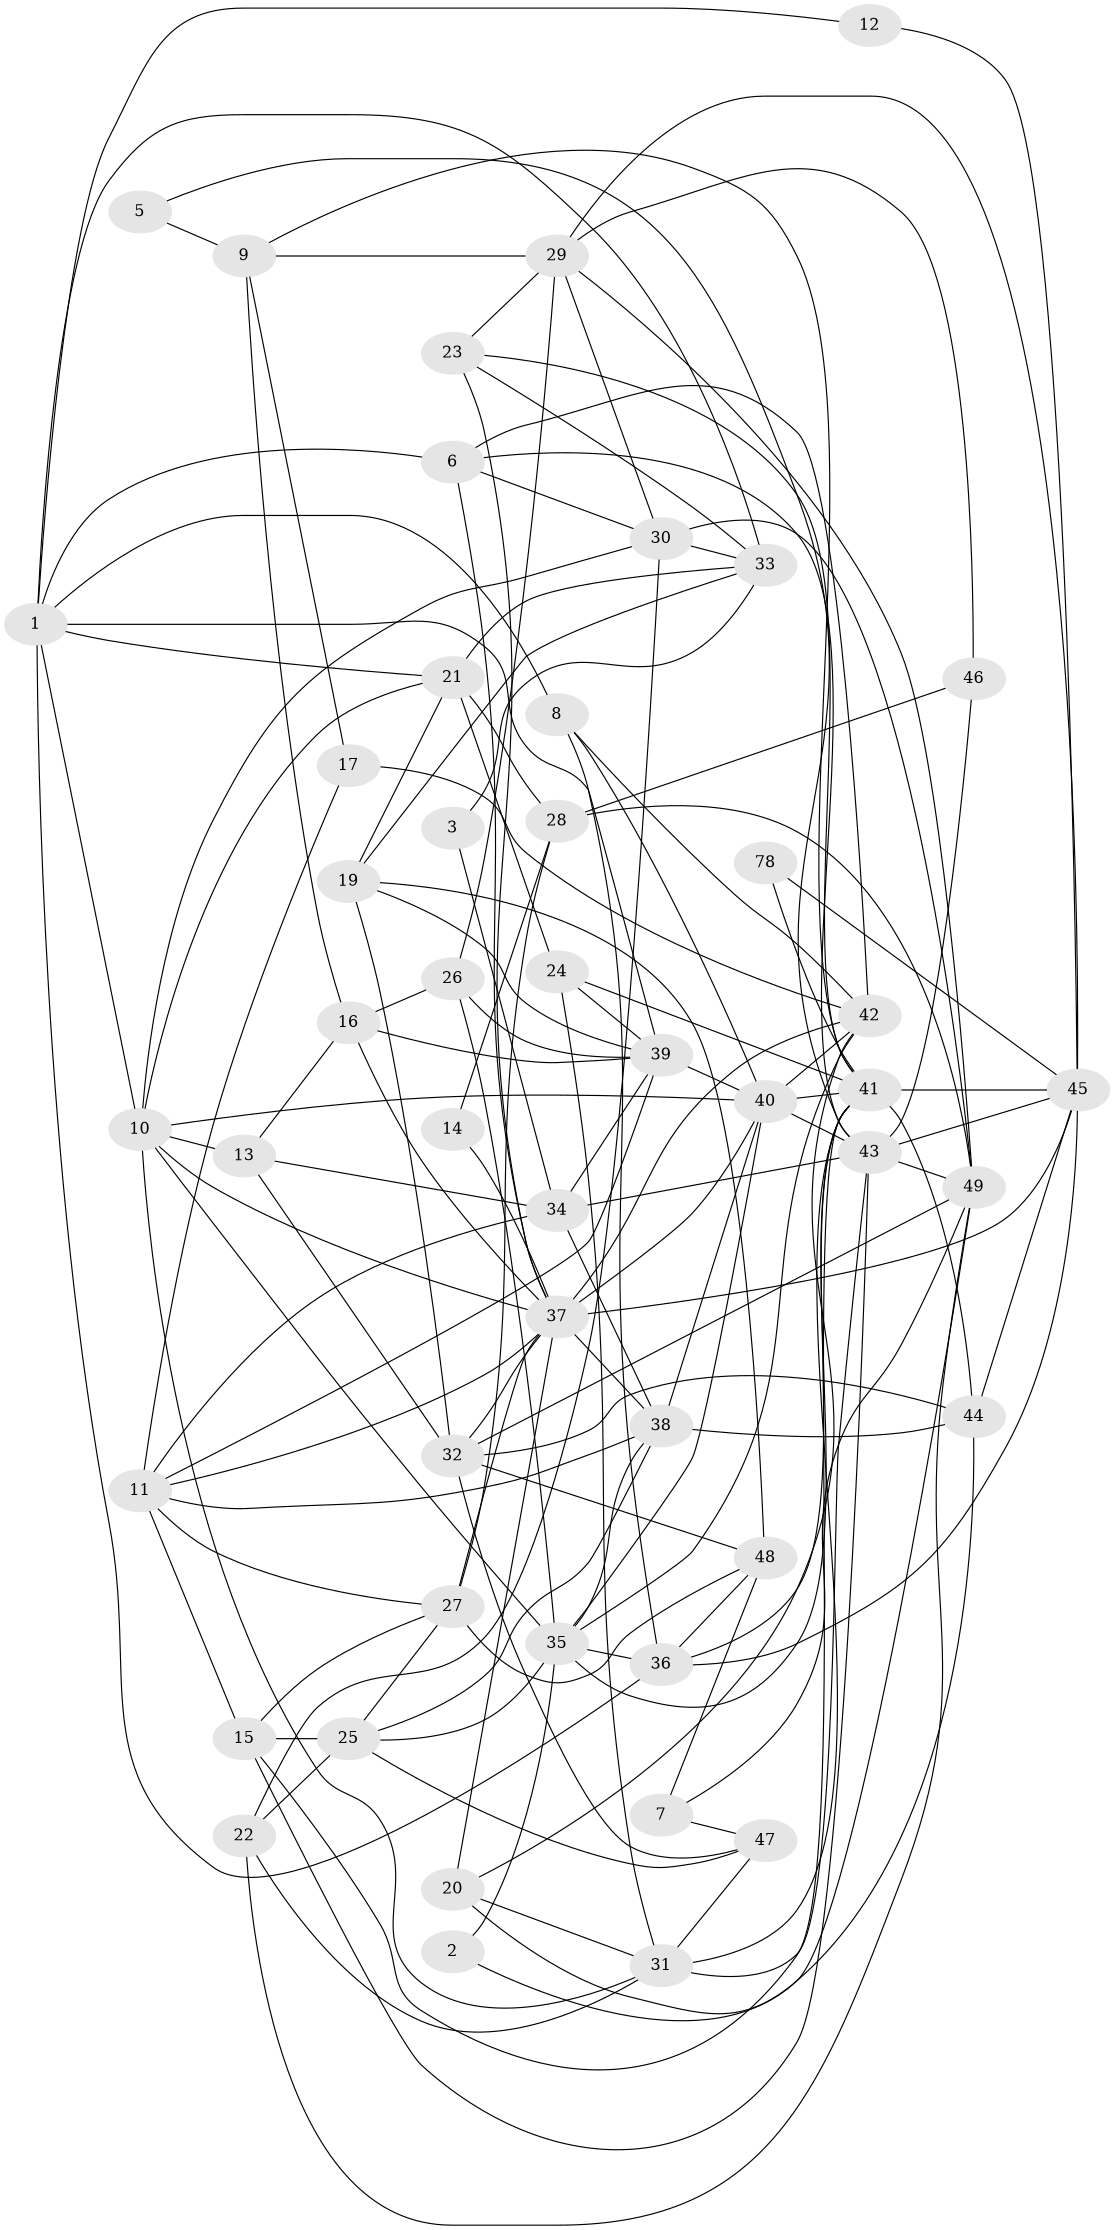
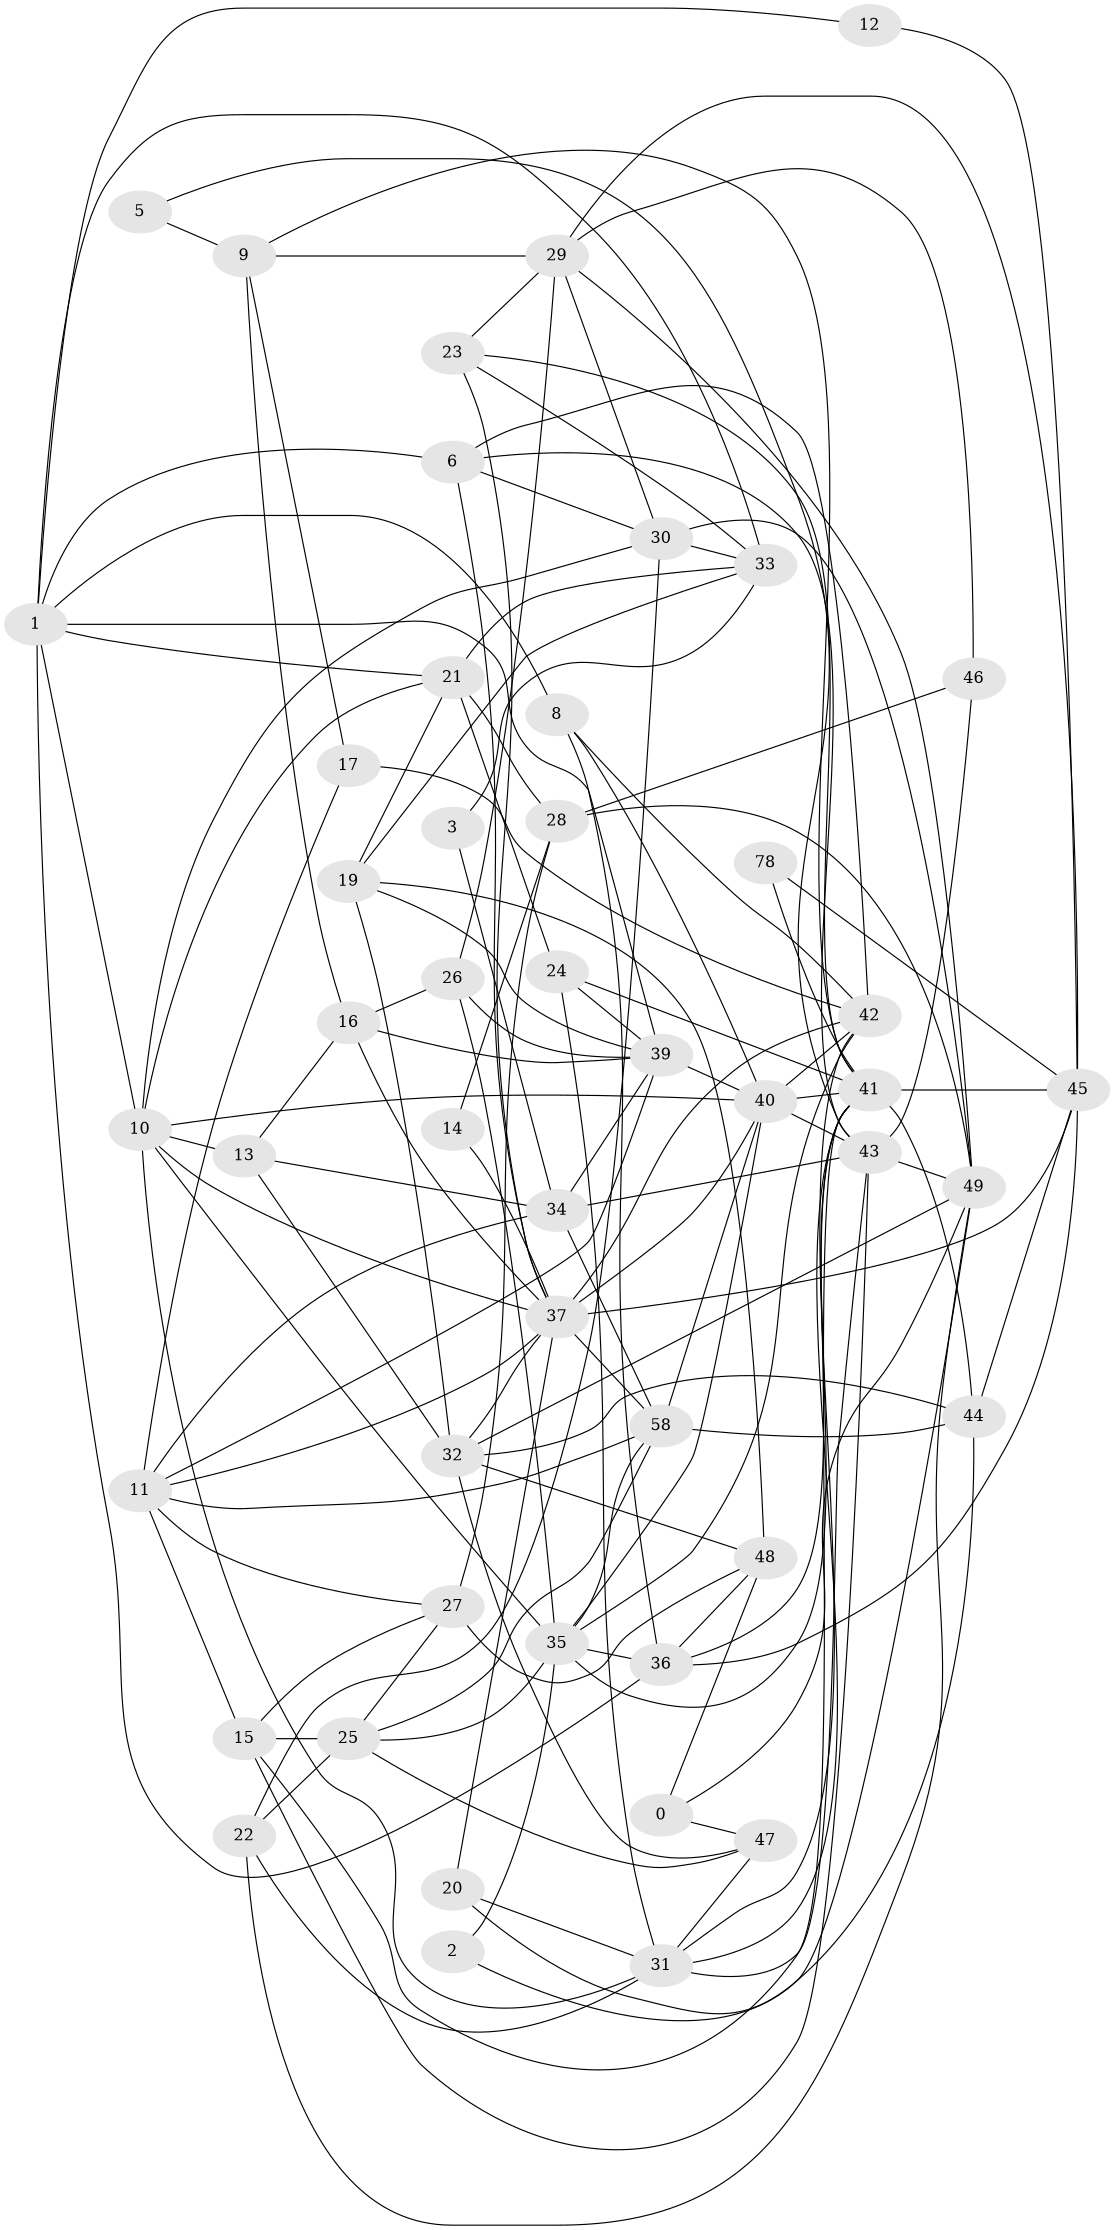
edge "45" -- "43": removed
node "38": label "38" -> "58"
edge "37" -- "27": removed
edge "42" -- "20": now "42" -- "31"
node "7": label "7" -> "0"
